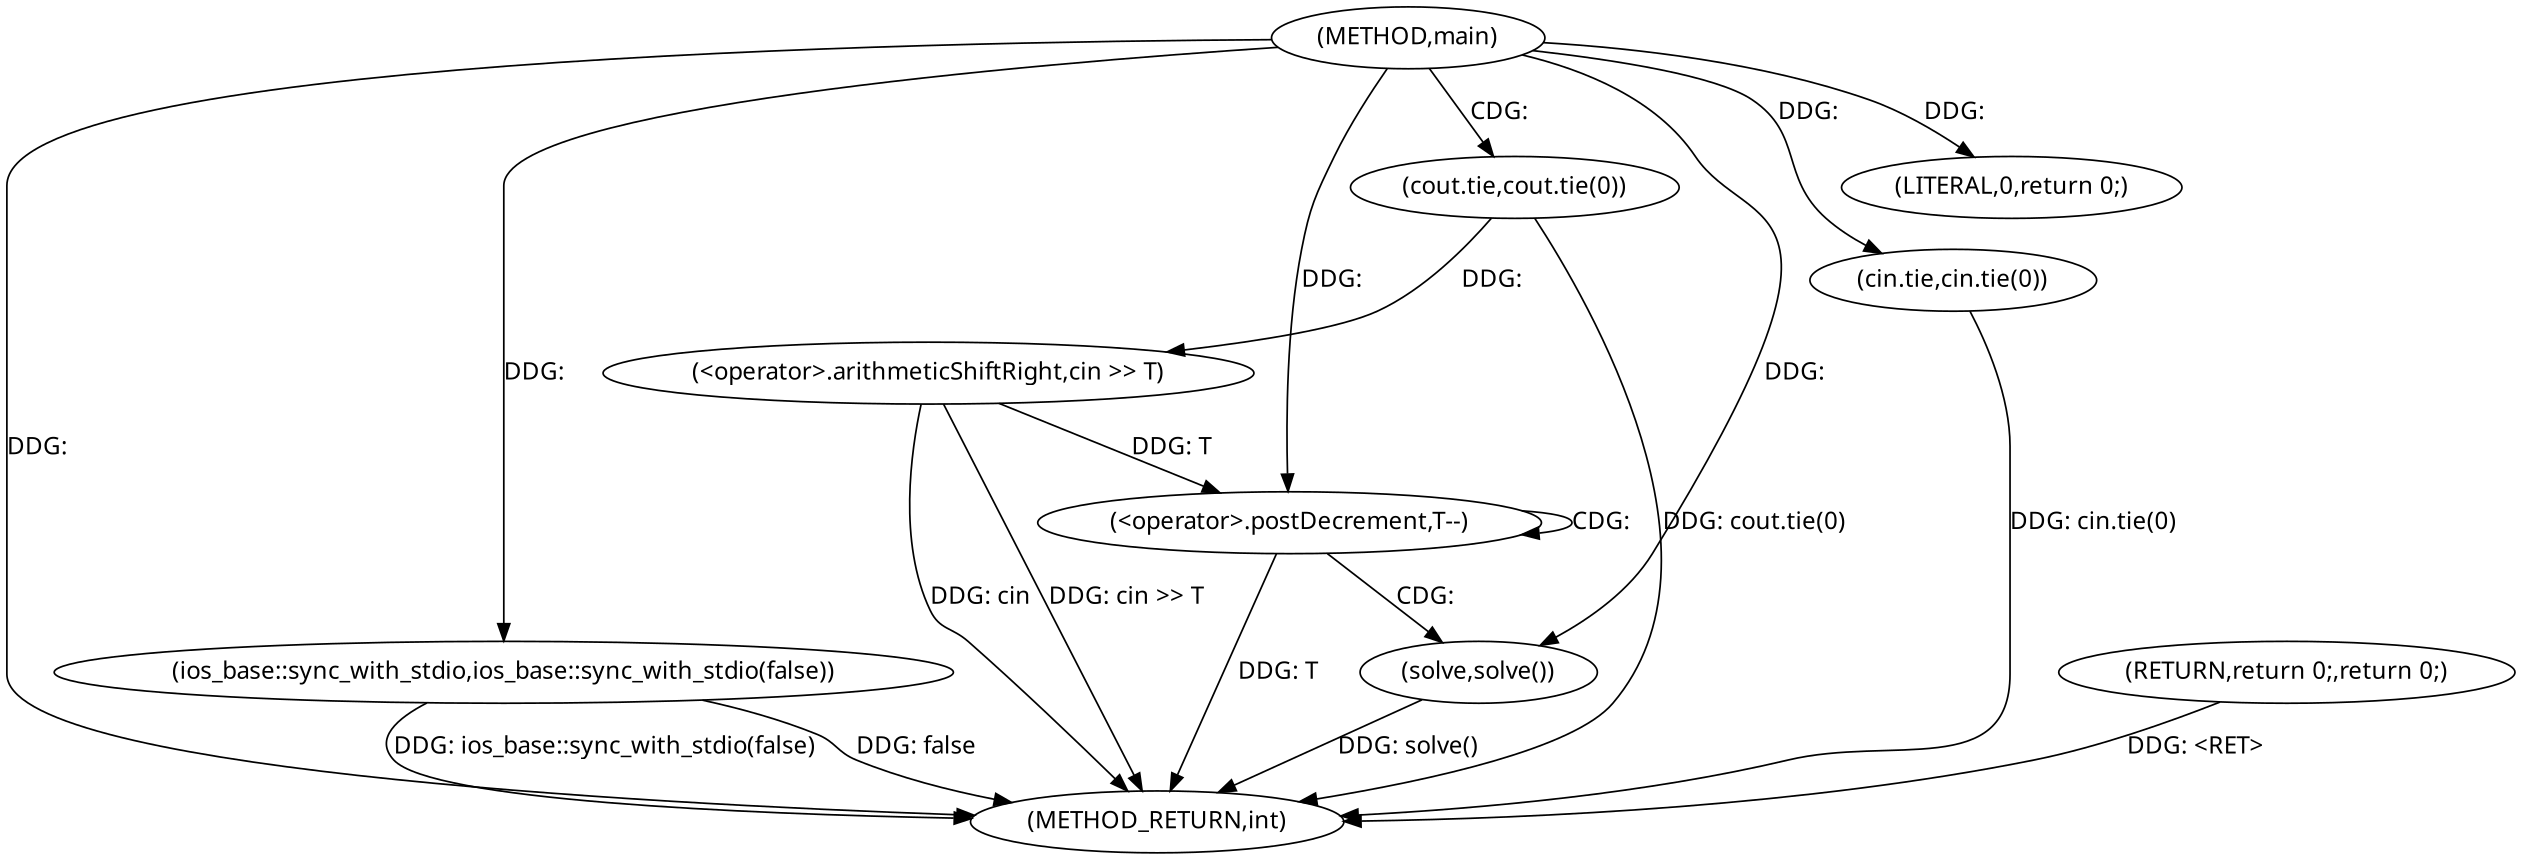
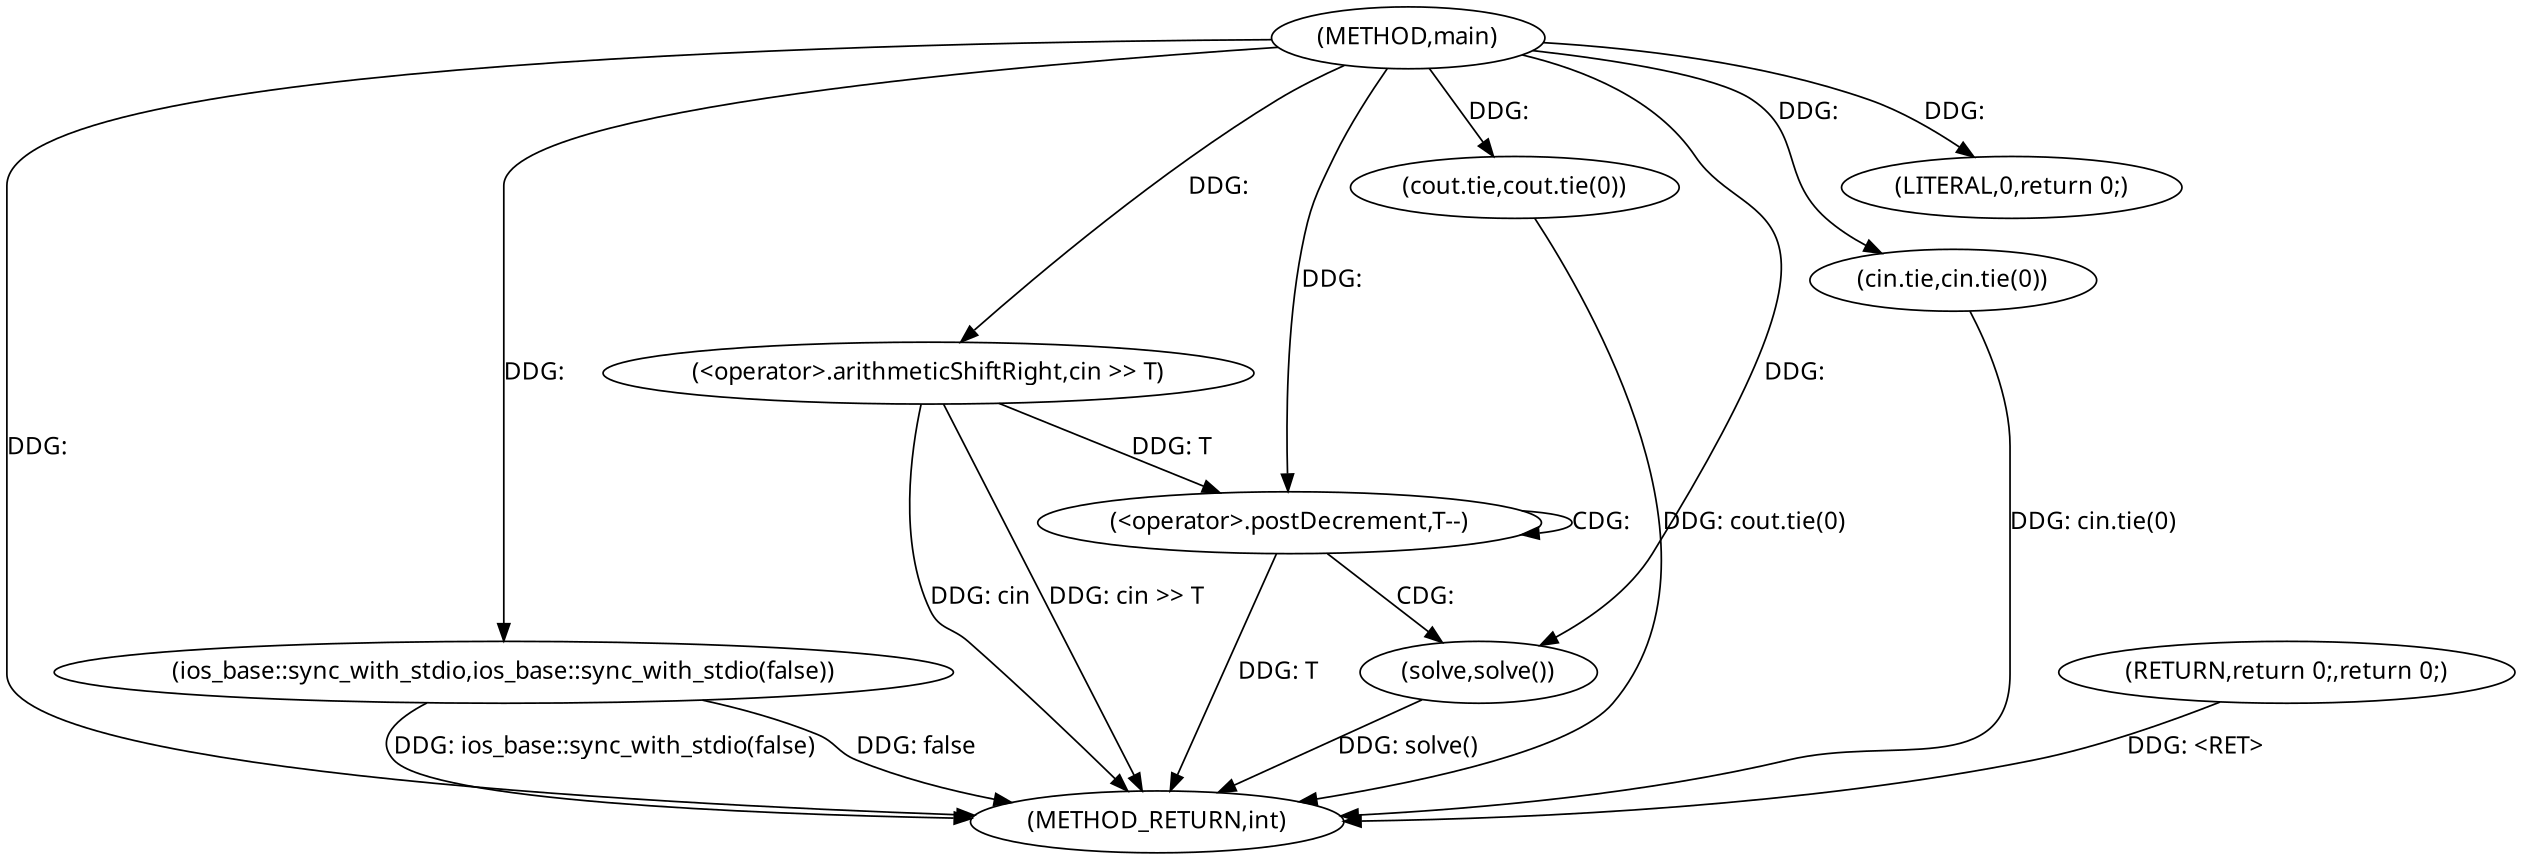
edge "(METHOD,main)" -> "(cout.tie,cout.tie(0))": label "CDG: " -> "DDG: "
edge "(cout.tie,cout.tie(0))" -> "(<operator>.arithmeticShiftRight,cin >> T)": now "(METHOD,main)" -> "(<operator>.arithmeticShiftRight,cin >> T)"
